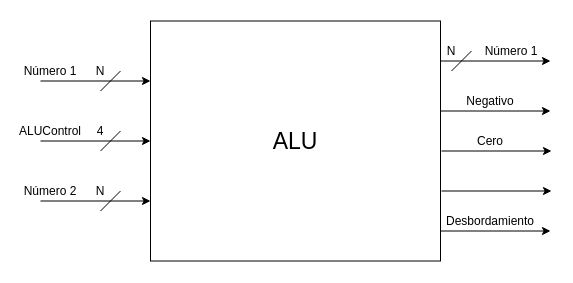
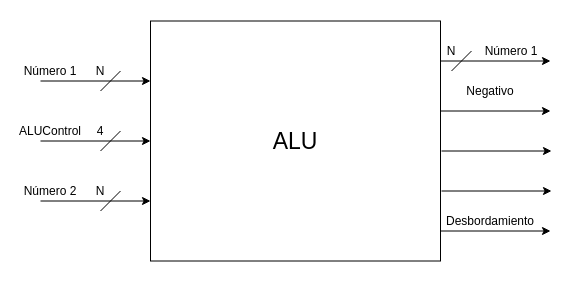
node "Negativo": moved (491, 101) -> (491, 91)
node "Cero": removed
